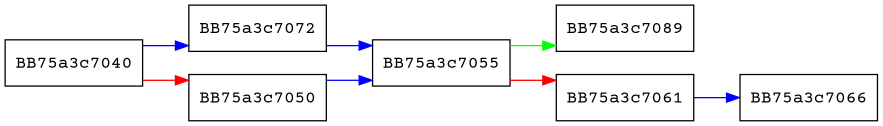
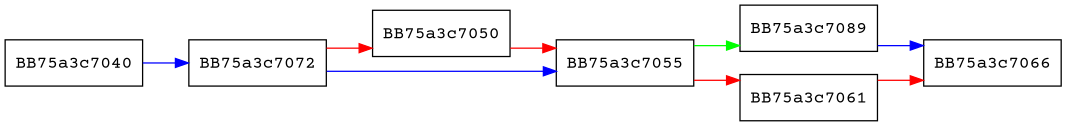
edge "BB75a3c7089" -> "BB75a3c7066": added
edge "BB75a3c7040" -> "BB75a3c7050": now "BB75a3c7072" -> "BB75a3c7050"
edge "BB75a3c7050" -> "BB75a3c7055": color blue -> red
edge "BB75a3c7061" -> "BB75a3c7066": color blue -> red
